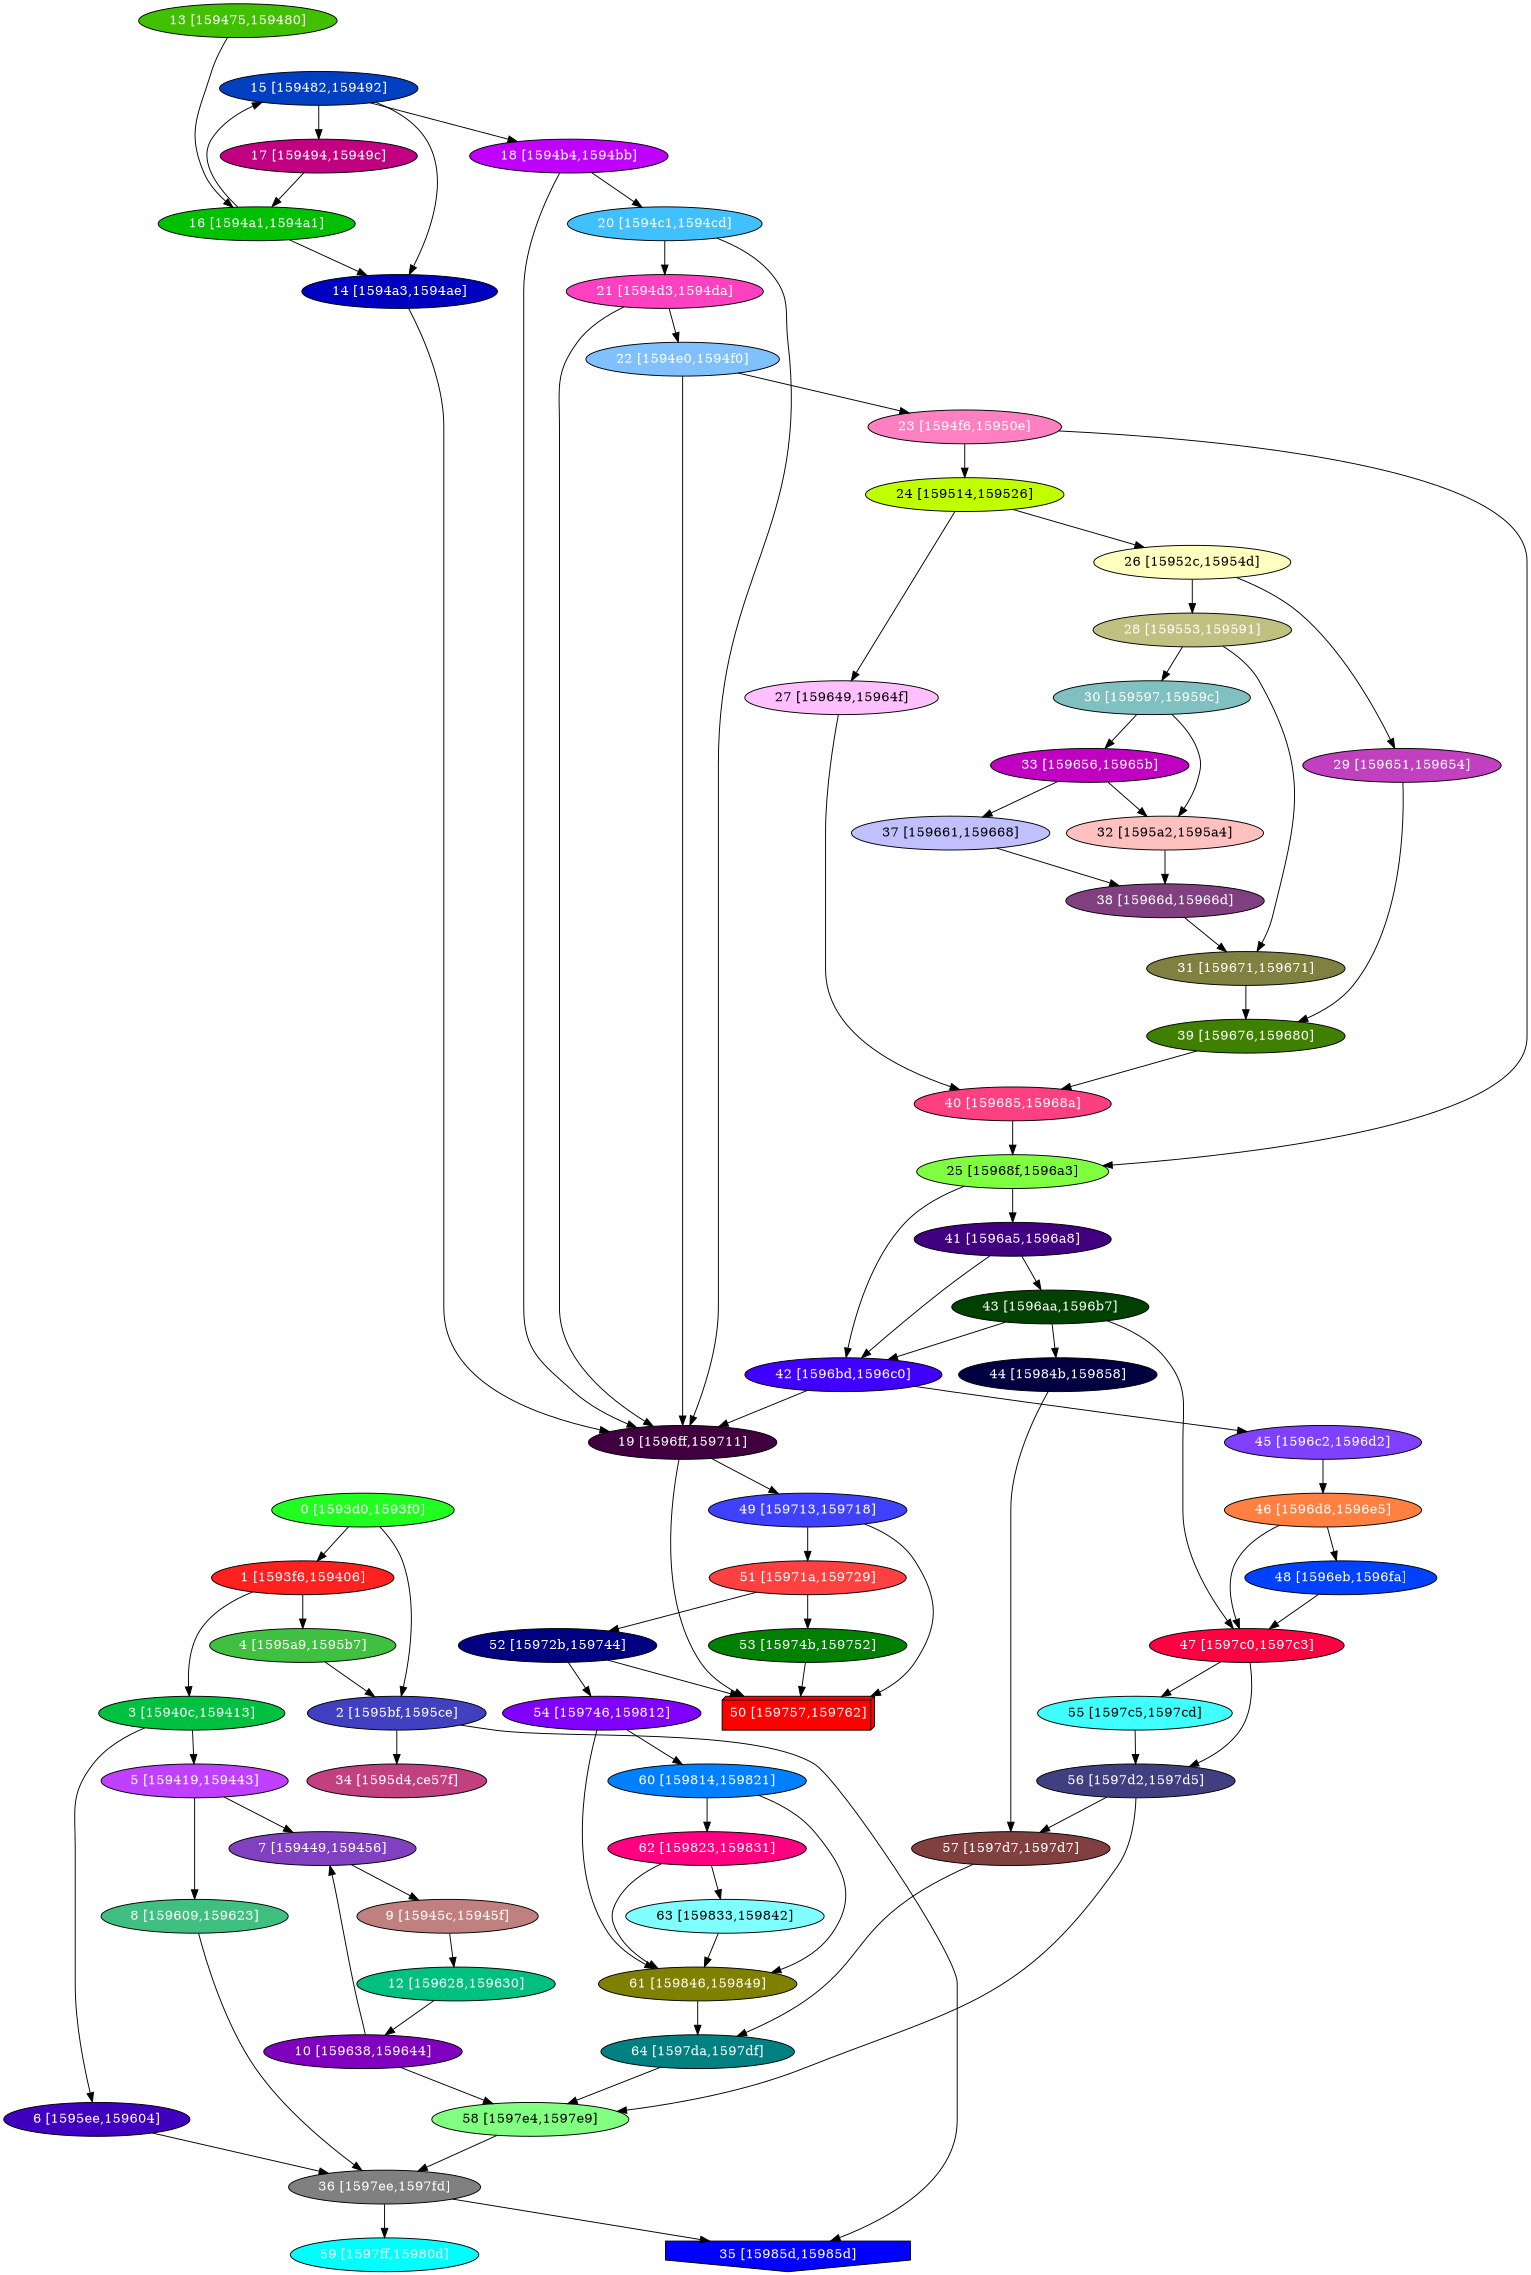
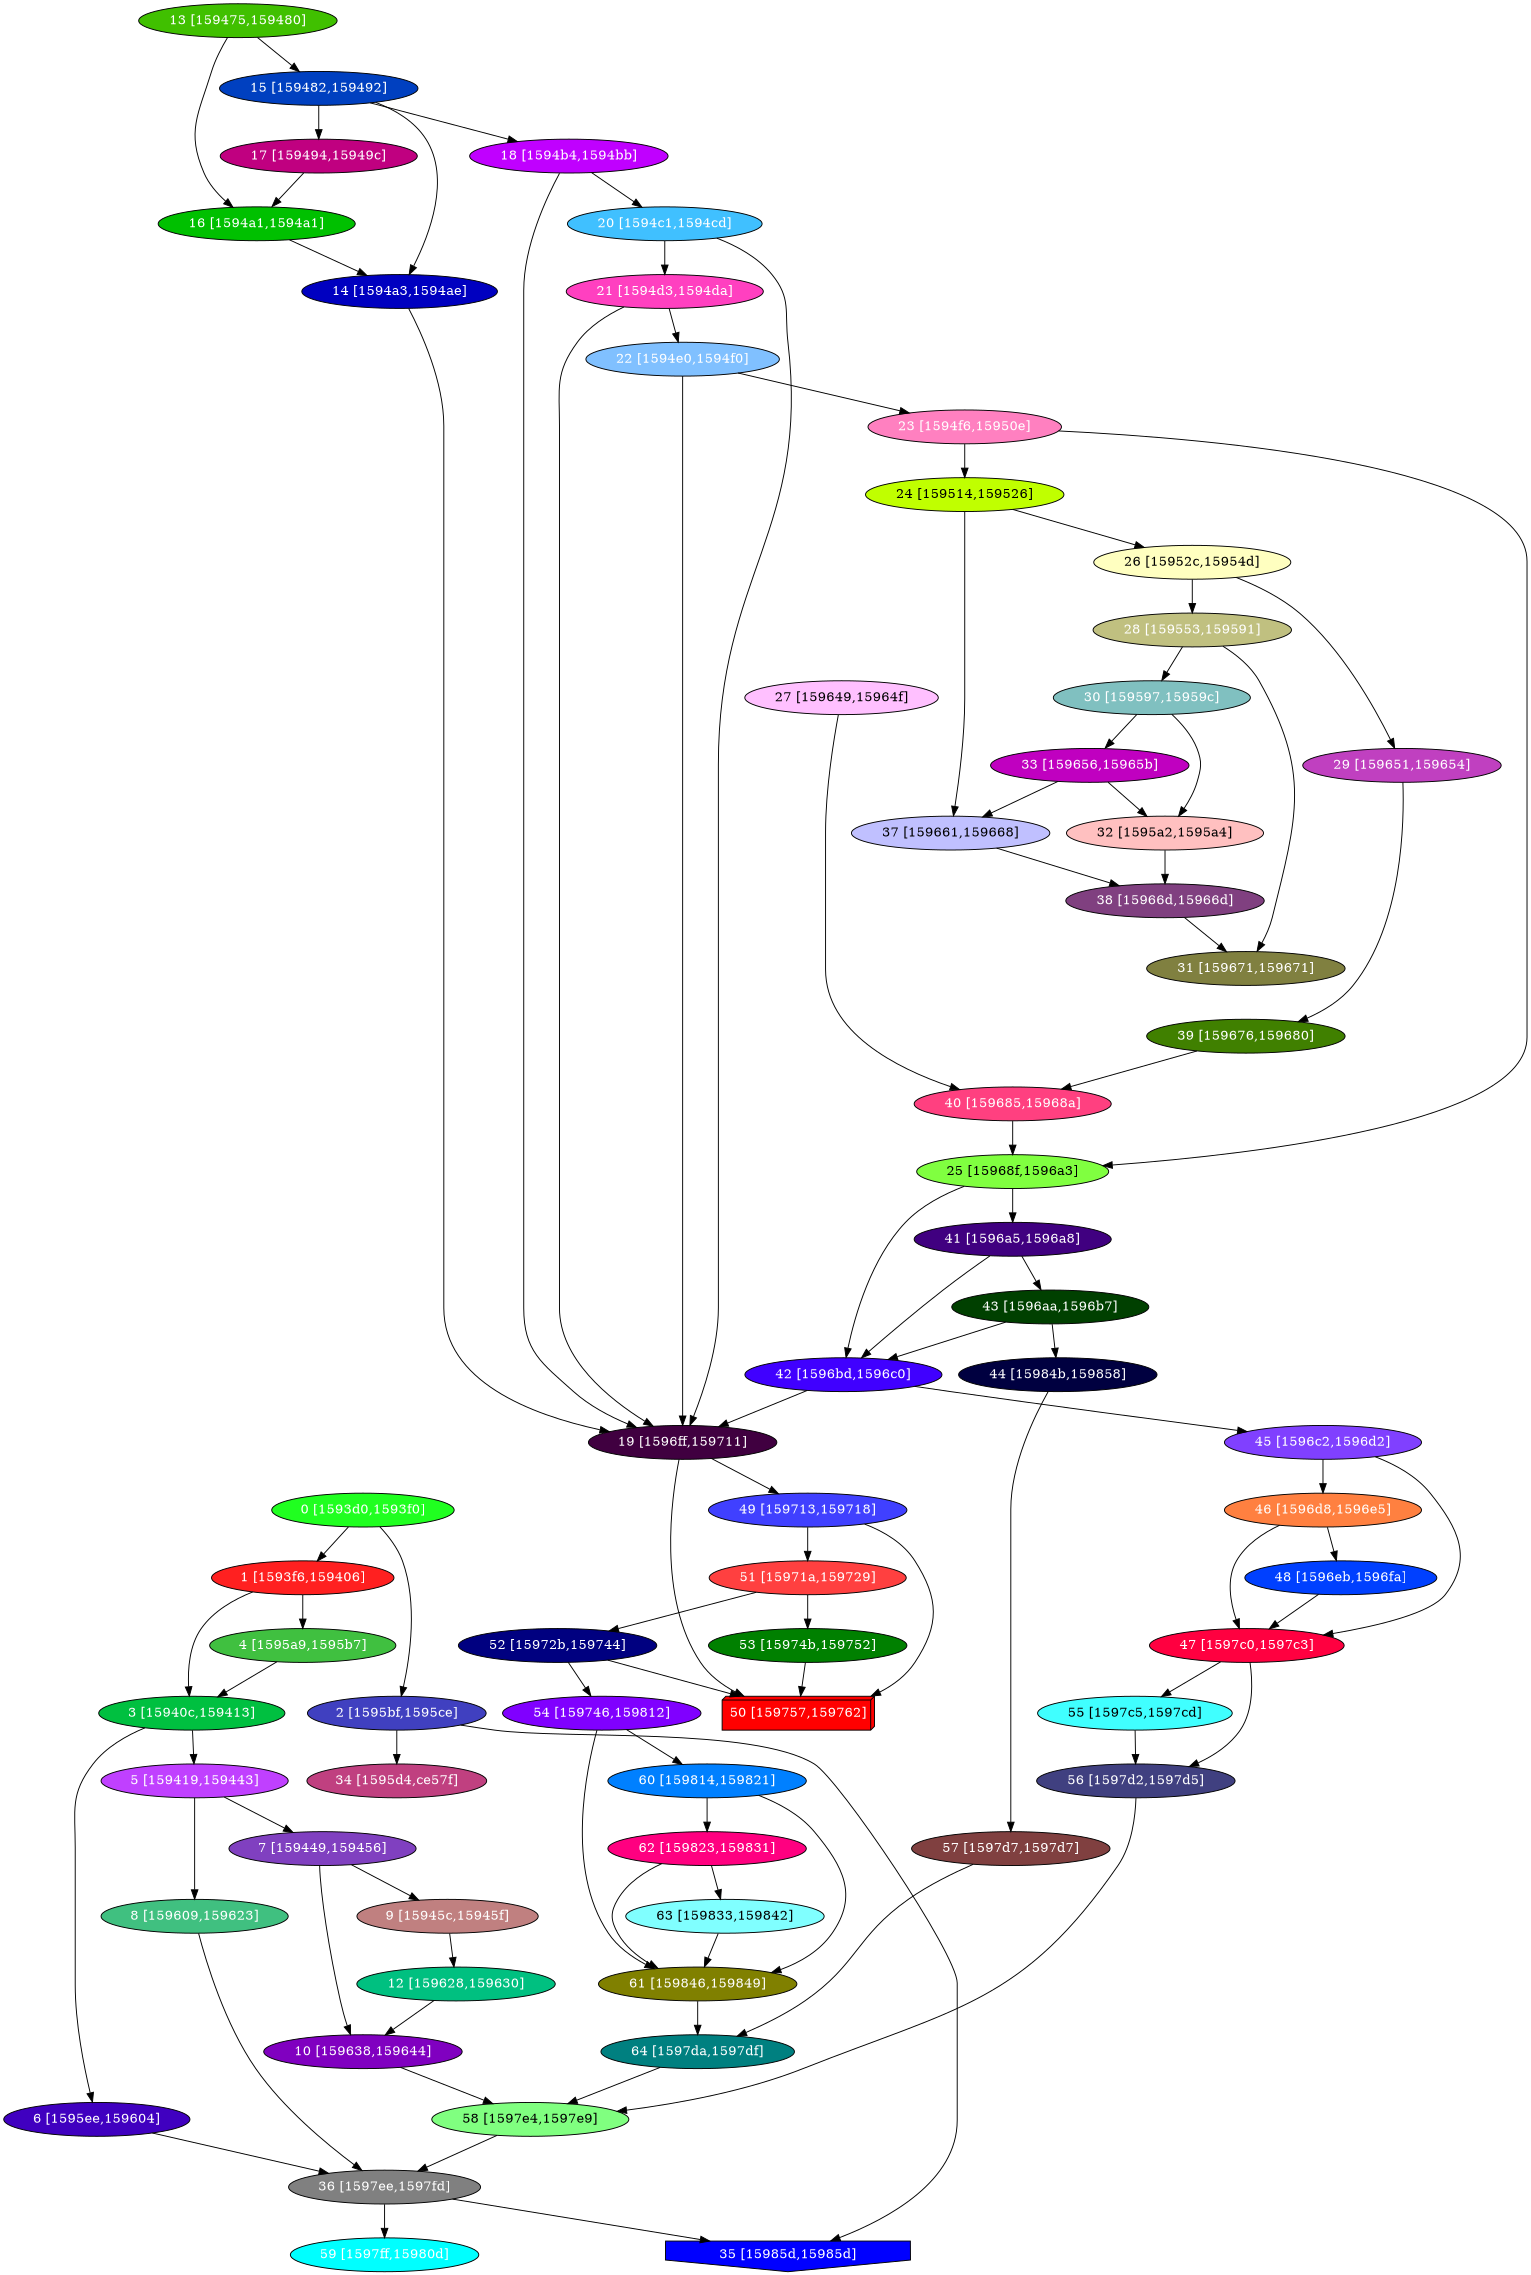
edge "16 [1594a1,1594a1]" -> "15 [159482,159492]": now "13 [159475,159480]" -> "15 [159482,159492]"
edge "24 [159514,159526]" -> "27 [159649,15964f]": now "24 [159514,159526]" -> "37 [159661,159668]"
edge "31 [159671,159671]" -> "39 [159676,159680]": removed
edge "43 [1596aa,1596b7]" -> "47 [1597c0,1597c3]": now "45 [1596c2,1596d2]" -> "47 [1597c0,1597c3]"
edge "4 [1595a9,1595b7]" -> "2 [1595bf,1595ce]": now "4 [1595a9,1595b7]" -> "3 [15940c,159413]"
edge "56 [1597d2,1597d5]" -> "57 [1597d7,1597d7]": removed
edge "10 [159638,159644]" -> "7 [159449,159456]": reversed
